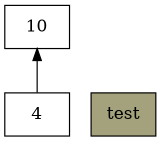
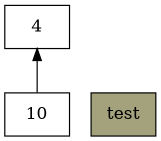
edge "4" -> "10": reversed
